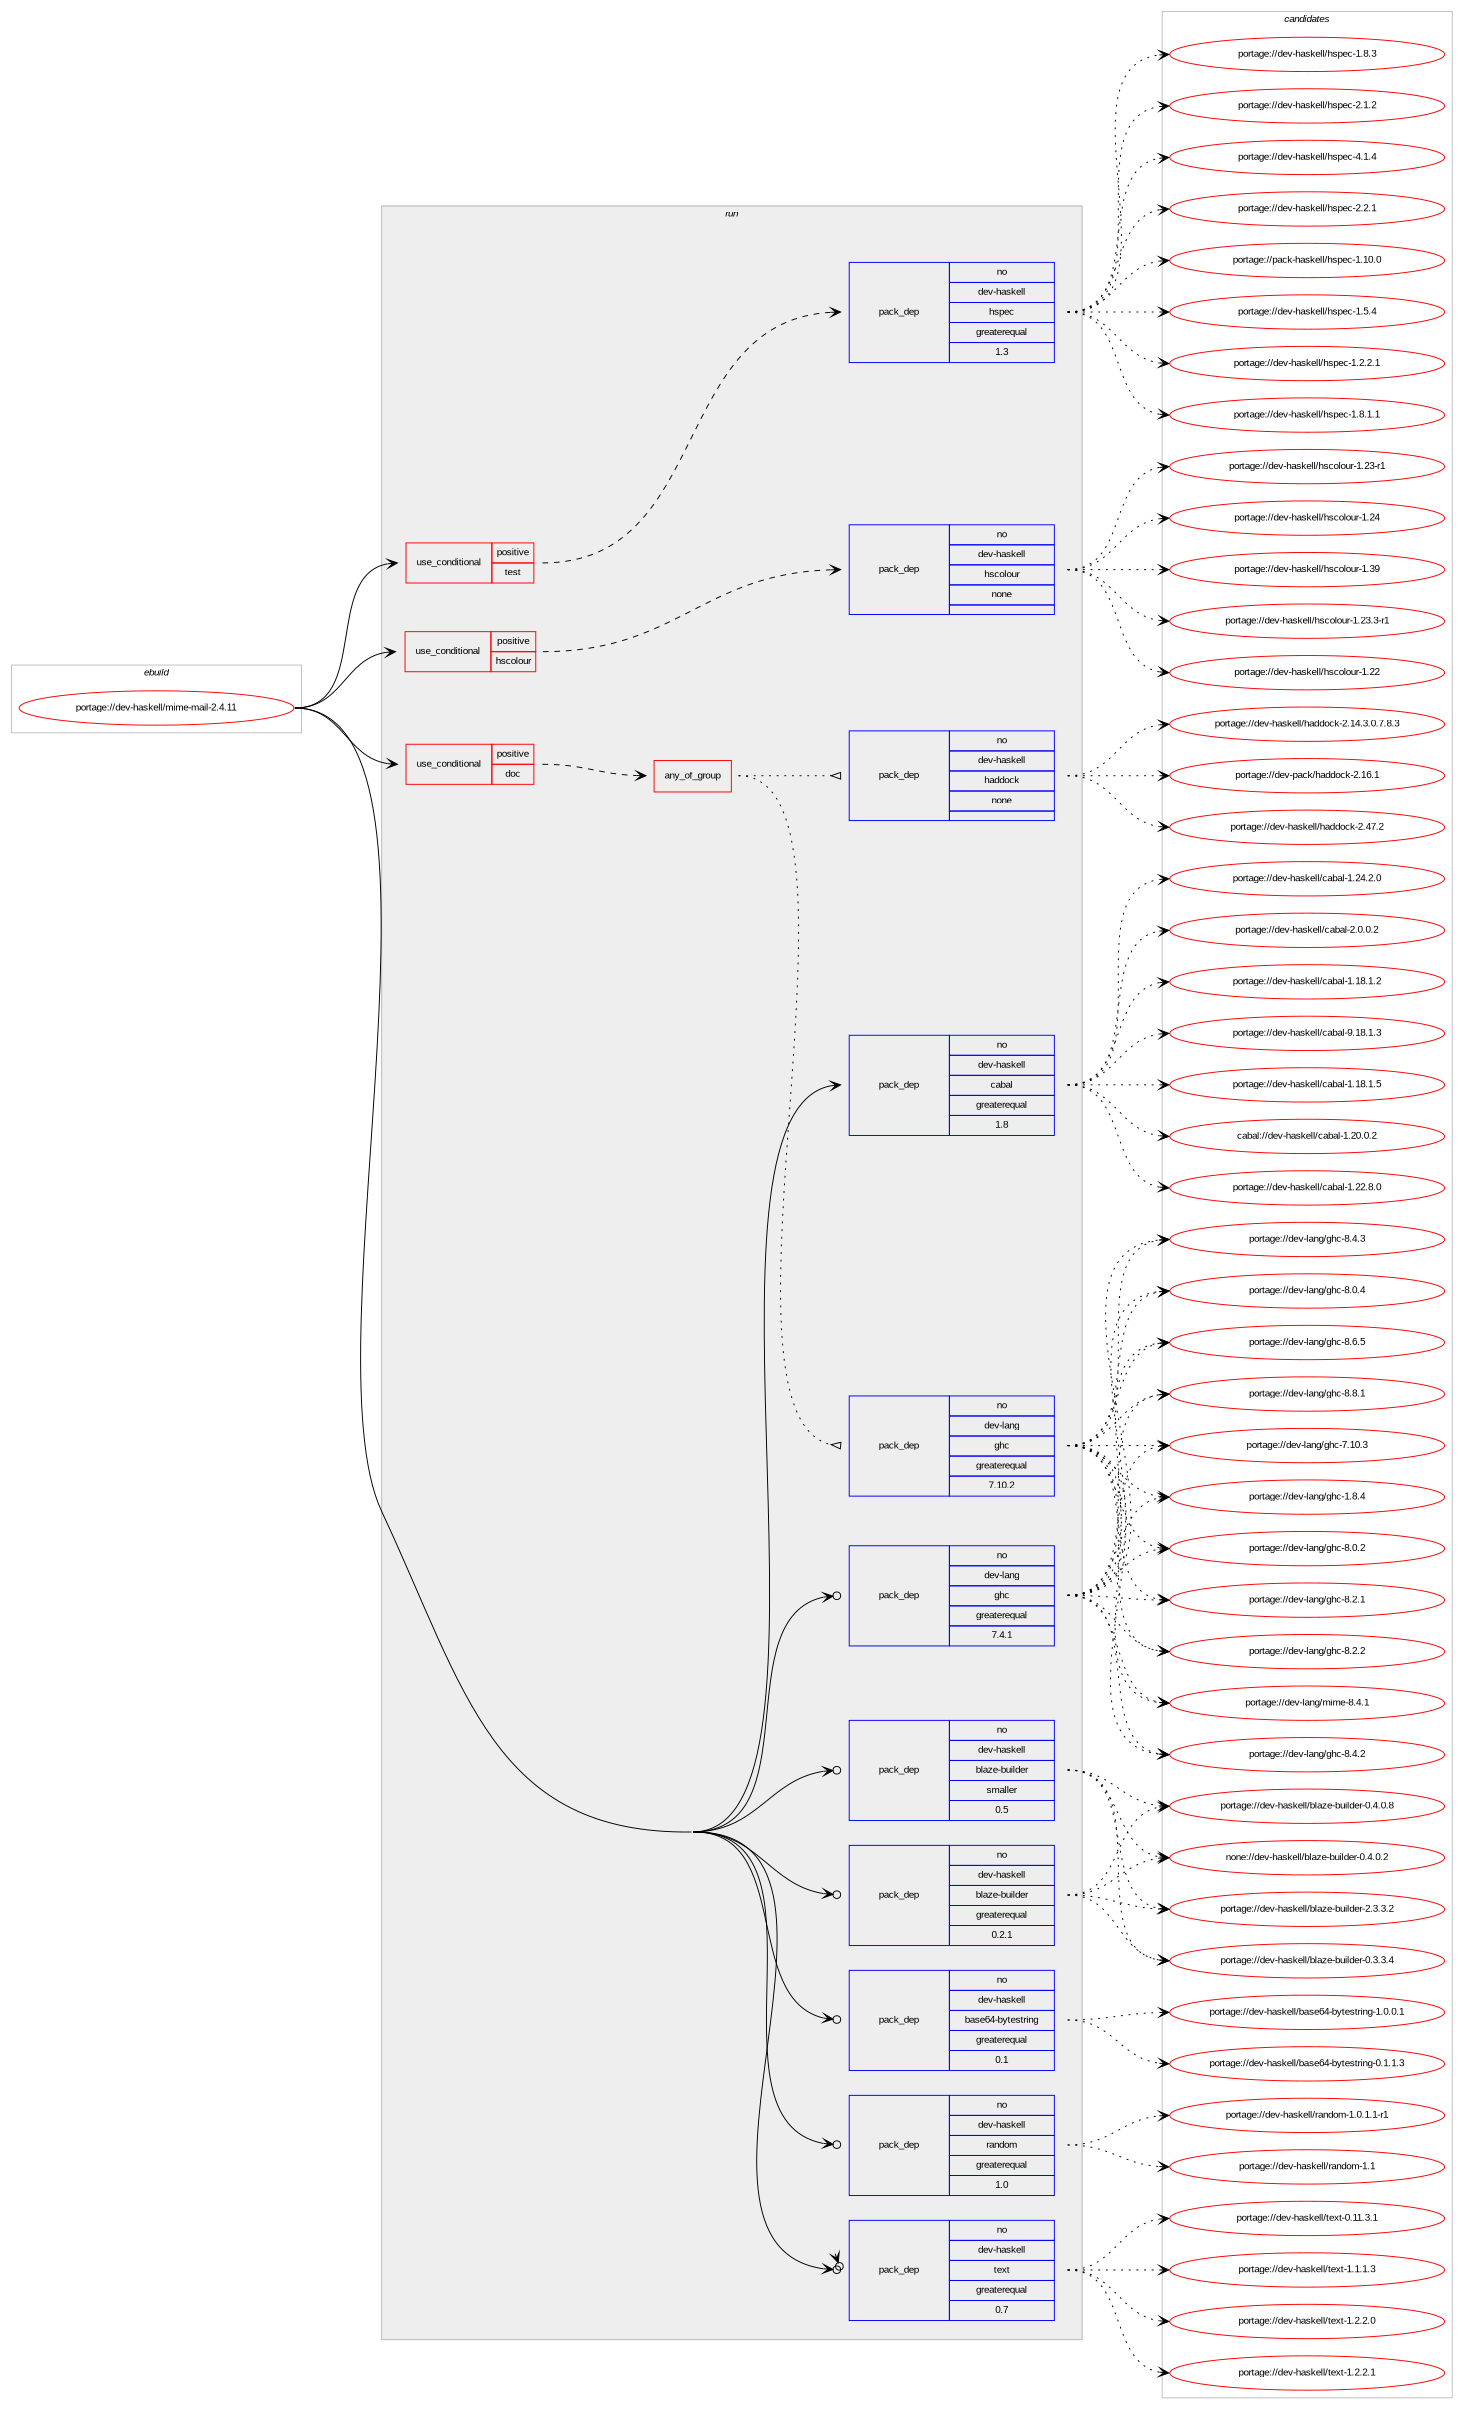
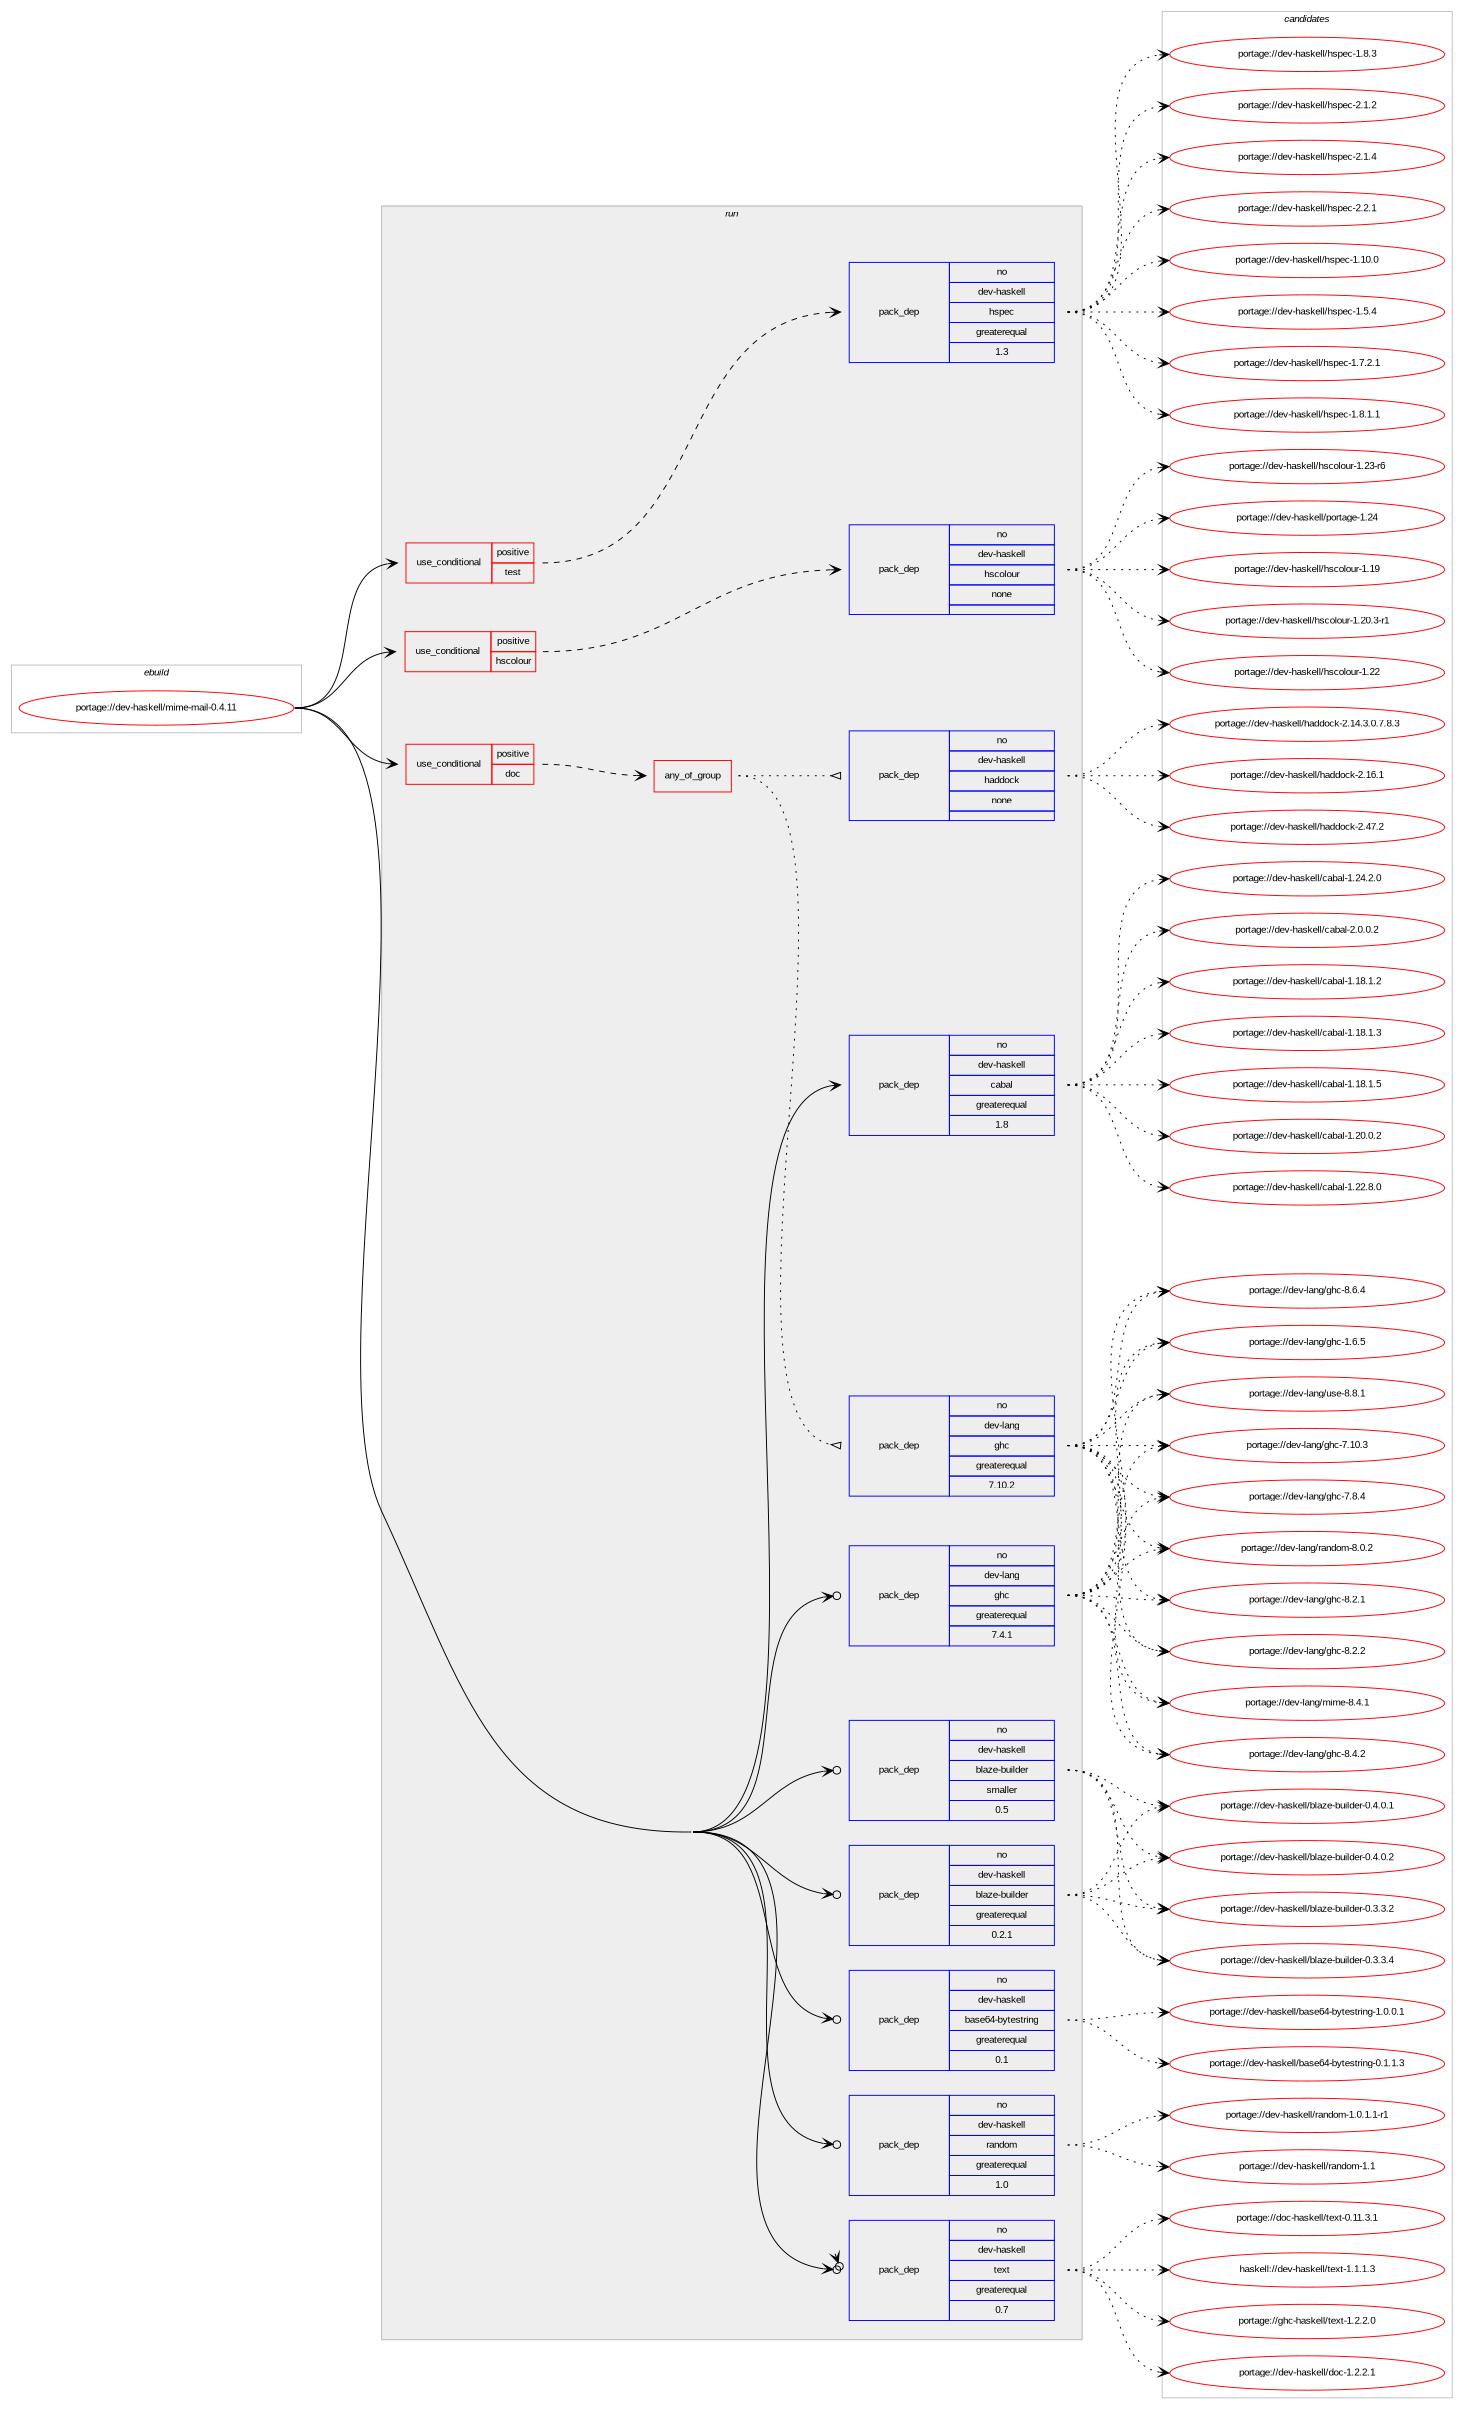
node "portage://dev-haskell/hspec-4.1.4": label "portage://dev-haskell/hspec-4.1.4" -> "portage://dev-haskell/hspec-2.1.4"
node "portage://pack-haskell/hspec-1.10.0": label "portage://pack-haskell/hspec-1.10.0" -> "portage://dev-haskell/hspec-1.10.0"
node "portage://dev-haskell/hspec-1.2.2.1": label "portage://dev-haskell/hspec-1.2.2.1" -> "portage://dev-haskell/hspec-1.7.2.1"
node "portage://dev-haskell/hscolour-1.23-r1": label "portage://dev-haskell/hscolour-1.23-r1" -> "portage://dev-haskell/hscolour-1.23-r6"
node "portage://dev-haskell/hscolour-1.24": label "portage://dev-haskell/hscolour-1.24" -> "portage://dev-haskell/portage-1.24"
node "portage://dev-haskell/hscolour-1.39": label "portage://dev-haskell/hscolour-1.39" -> "portage://dev-haskell/hscolour-1.19"
node "portage://dev-haskell/hscolour-1.23.3-r1": label "portage://dev-haskell/hscolour-1.23.3-r1" -> "portage://dev-haskell/hscolour-1.20.3-r1"
node "portage://dev-haskell/mime-mail-2.4.11": label "portage://dev-haskell/mime-mail-2.4.11" -> "portage://dev-haskell/mime-mail-0.4.11"
node "portage://dev-pack/haddock-2.16.1": label "portage://dev-pack/haddock-2.16.1" -> "portage://dev-haskell/haddock-2.16.1"
node "portage://dev-haskell/cabal-9.18.1.3": label "portage://dev-haskell/cabal-9.18.1.3" -> "portage://dev-haskell/cabal-1.18.1.3"
node "cabal://dev-haskell/cabal-1.20.0.2": label "cabal://dev-haskell/cabal-1.20.0.2" -> "portage://dev-haskell/cabal-1.20.0.2"
node "portage://dev-lang/ghc-8.4.3": removed
node "portage://dev-lang/ghc-8.0.4": label "portage://dev-lang/ghc-8.0.4" -> "portage://dev-lang/ghc-8.6.4"
node "portage://dev-lang/ghc-8.6.5": label "portage://dev-lang/ghc-8.6.5" -> "portage://dev-lang/ghc-1.6.5"
node "portage://dev-lang/ghc-8.8.1": label "portage://dev-lang/ghc-8.8.1" -> "portage://dev-lang/use-8.8.1"
node "portage://dev-lang/ghc-1.8.4": label "portage://dev-lang/ghc-1.8.4" -> "portage://dev-lang/ghc-7.8.4"
node "portage://dev-lang/ghc-8.0.2": label "portage://dev-lang/ghc-8.0.2" -> "portage://dev-lang/random-8.0.2"
node "portage://dev-haskell/blaze-builder-0.4.0.8": label "portage://dev-haskell/blaze-builder-0.4.0.8" -> "portage://dev-haskell/blaze-builder-0.4.0.1"
node "none://dev-haskell/blaze-builder-0.4.0.2": label "none://dev-haskell/blaze-builder-0.4.0.2" -> "portage://dev-haskell/blaze-builder-0.4.0.2"
node "portage://dev-haskell/blaze-builder-2.3.3.2": label "portage://dev-haskell/blaze-builder-2.3.3.2" -> "portage://dev-haskell/blaze-builder-0.3.3.2"
node "portage://dev-haskell/text-0.11.3.1": label "portage://dev-haskell/text-0.11.3.1" -> "portage://doc-haskell/text-0.11.3.1"
node "portage://dev-haskell/text-1.1.1.3": label "portage://dev-haskell/text-1.1.1.3" -> "haskell://dev-haskell/text-1.1.1.3"
node "portage://dev-haskell/text-1.2.2.0": label "portage://dev-haskell/text-1.2.2.0" -> "portage://ghc-haskell/text-1.2.2.0"
node "portage://dev-haskell/text-1.2.2.1": label "portage://dev-haskell/text-1.2.2.1" -> "portage://dev-haskell/doc-1.2.2.1"
